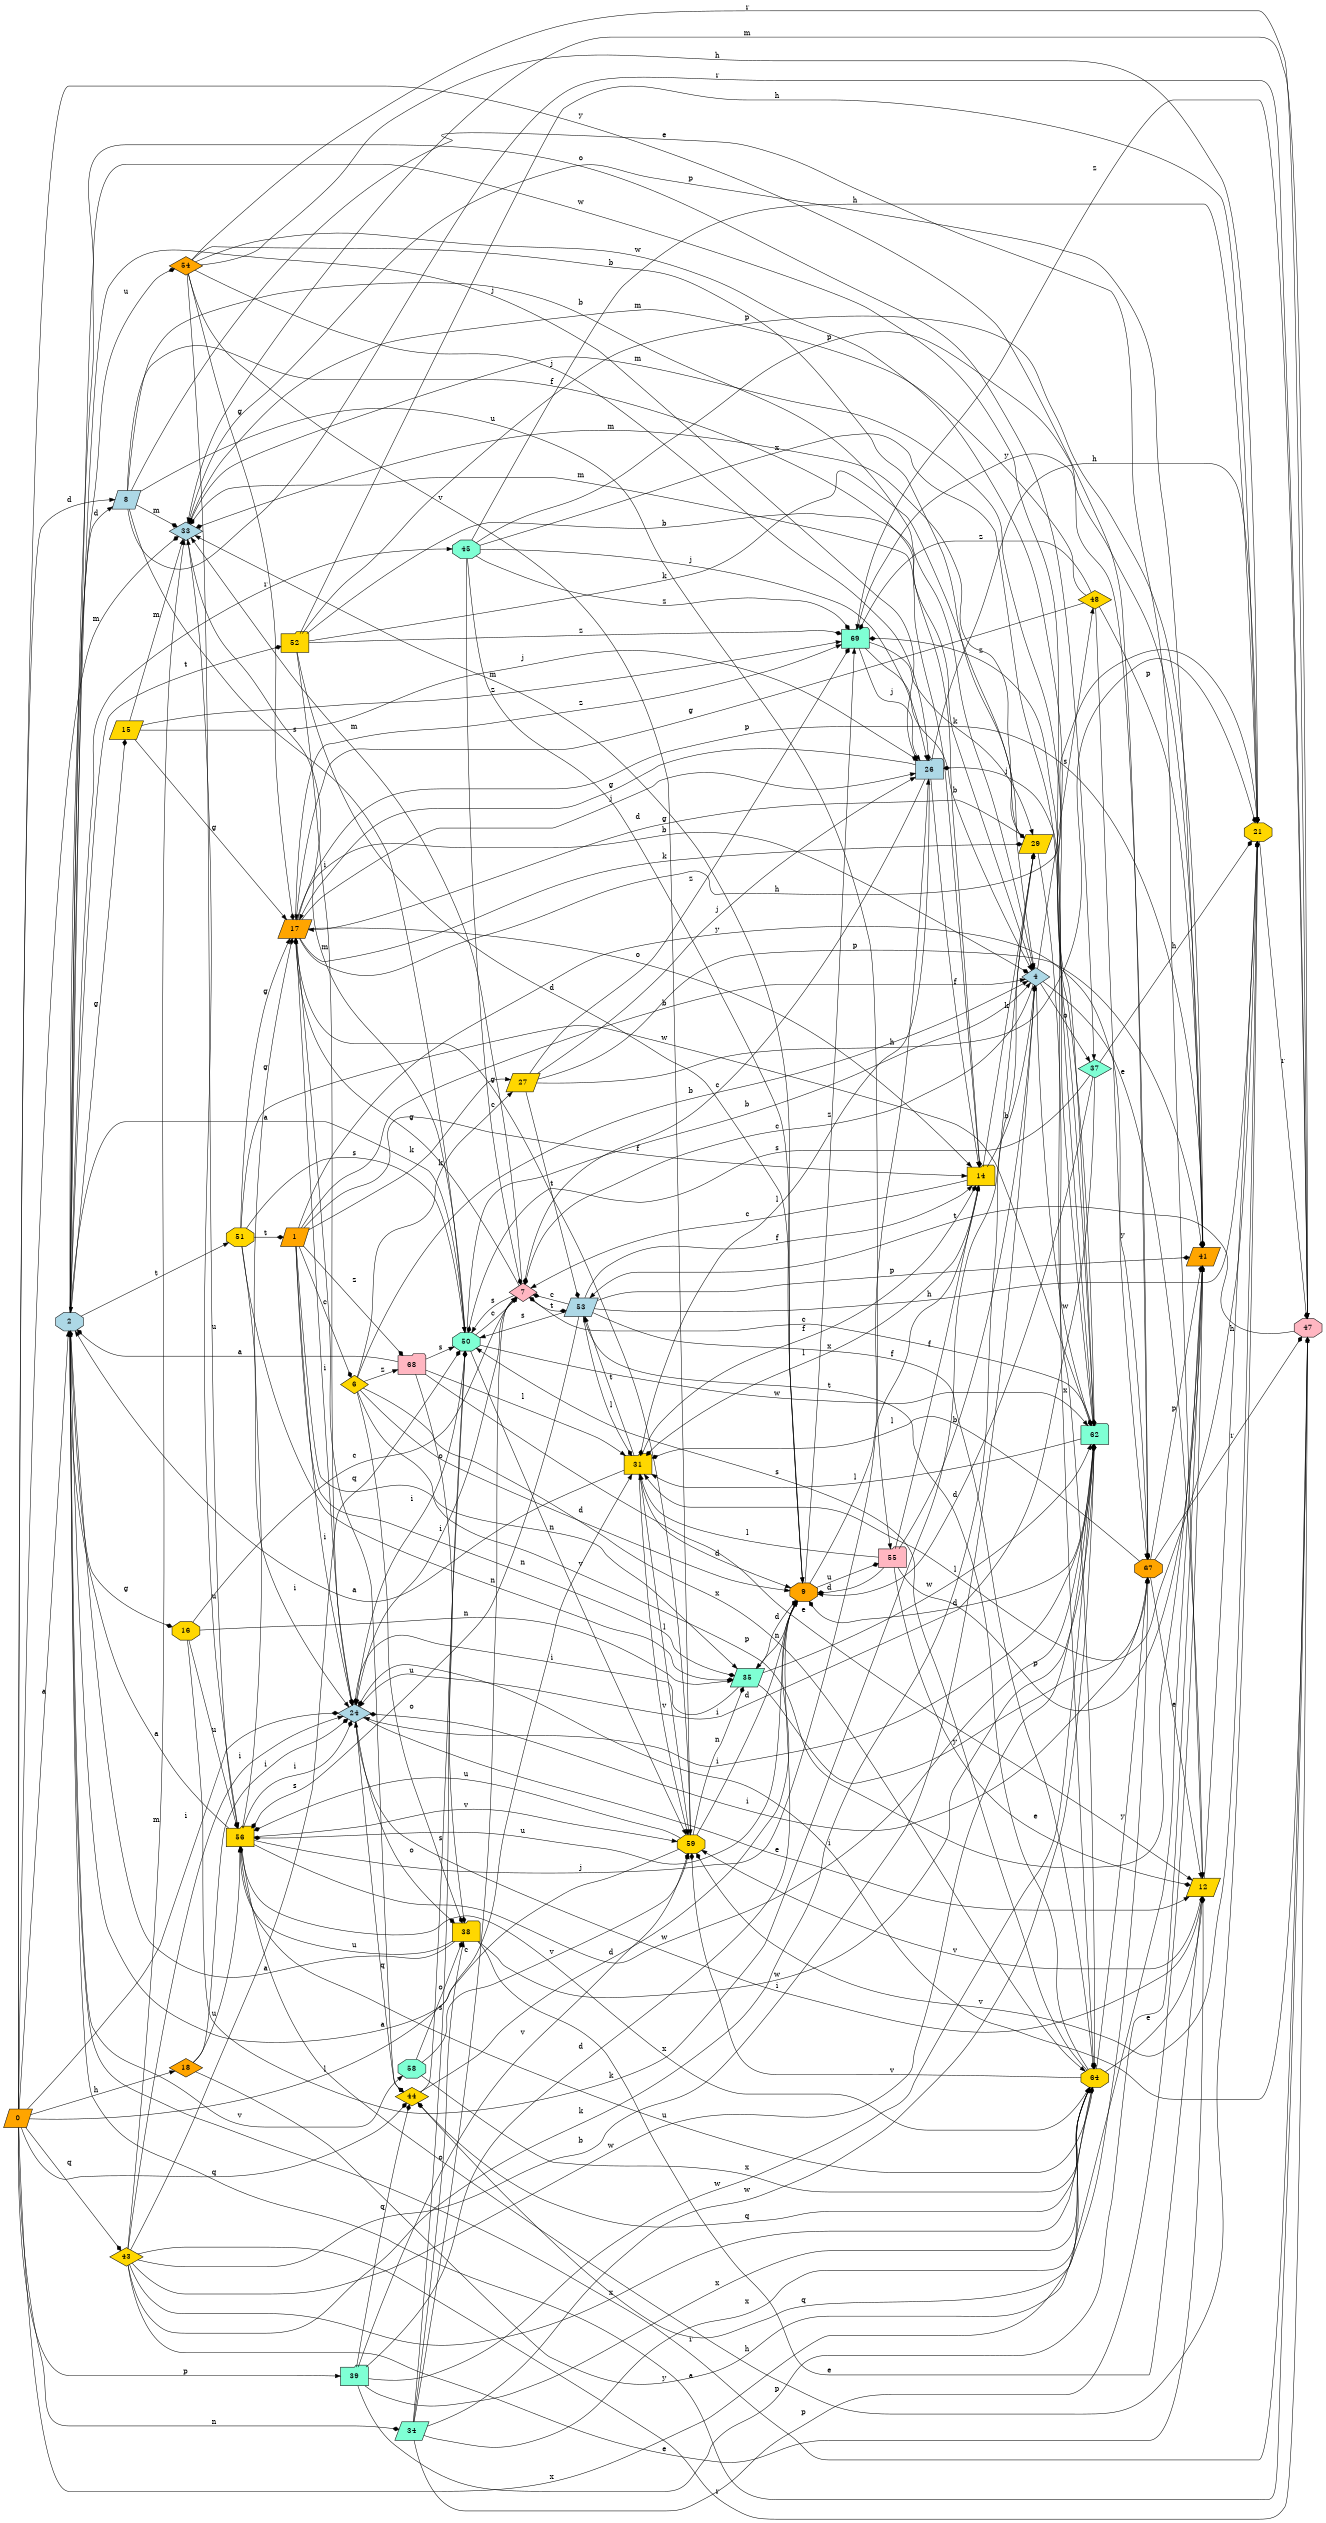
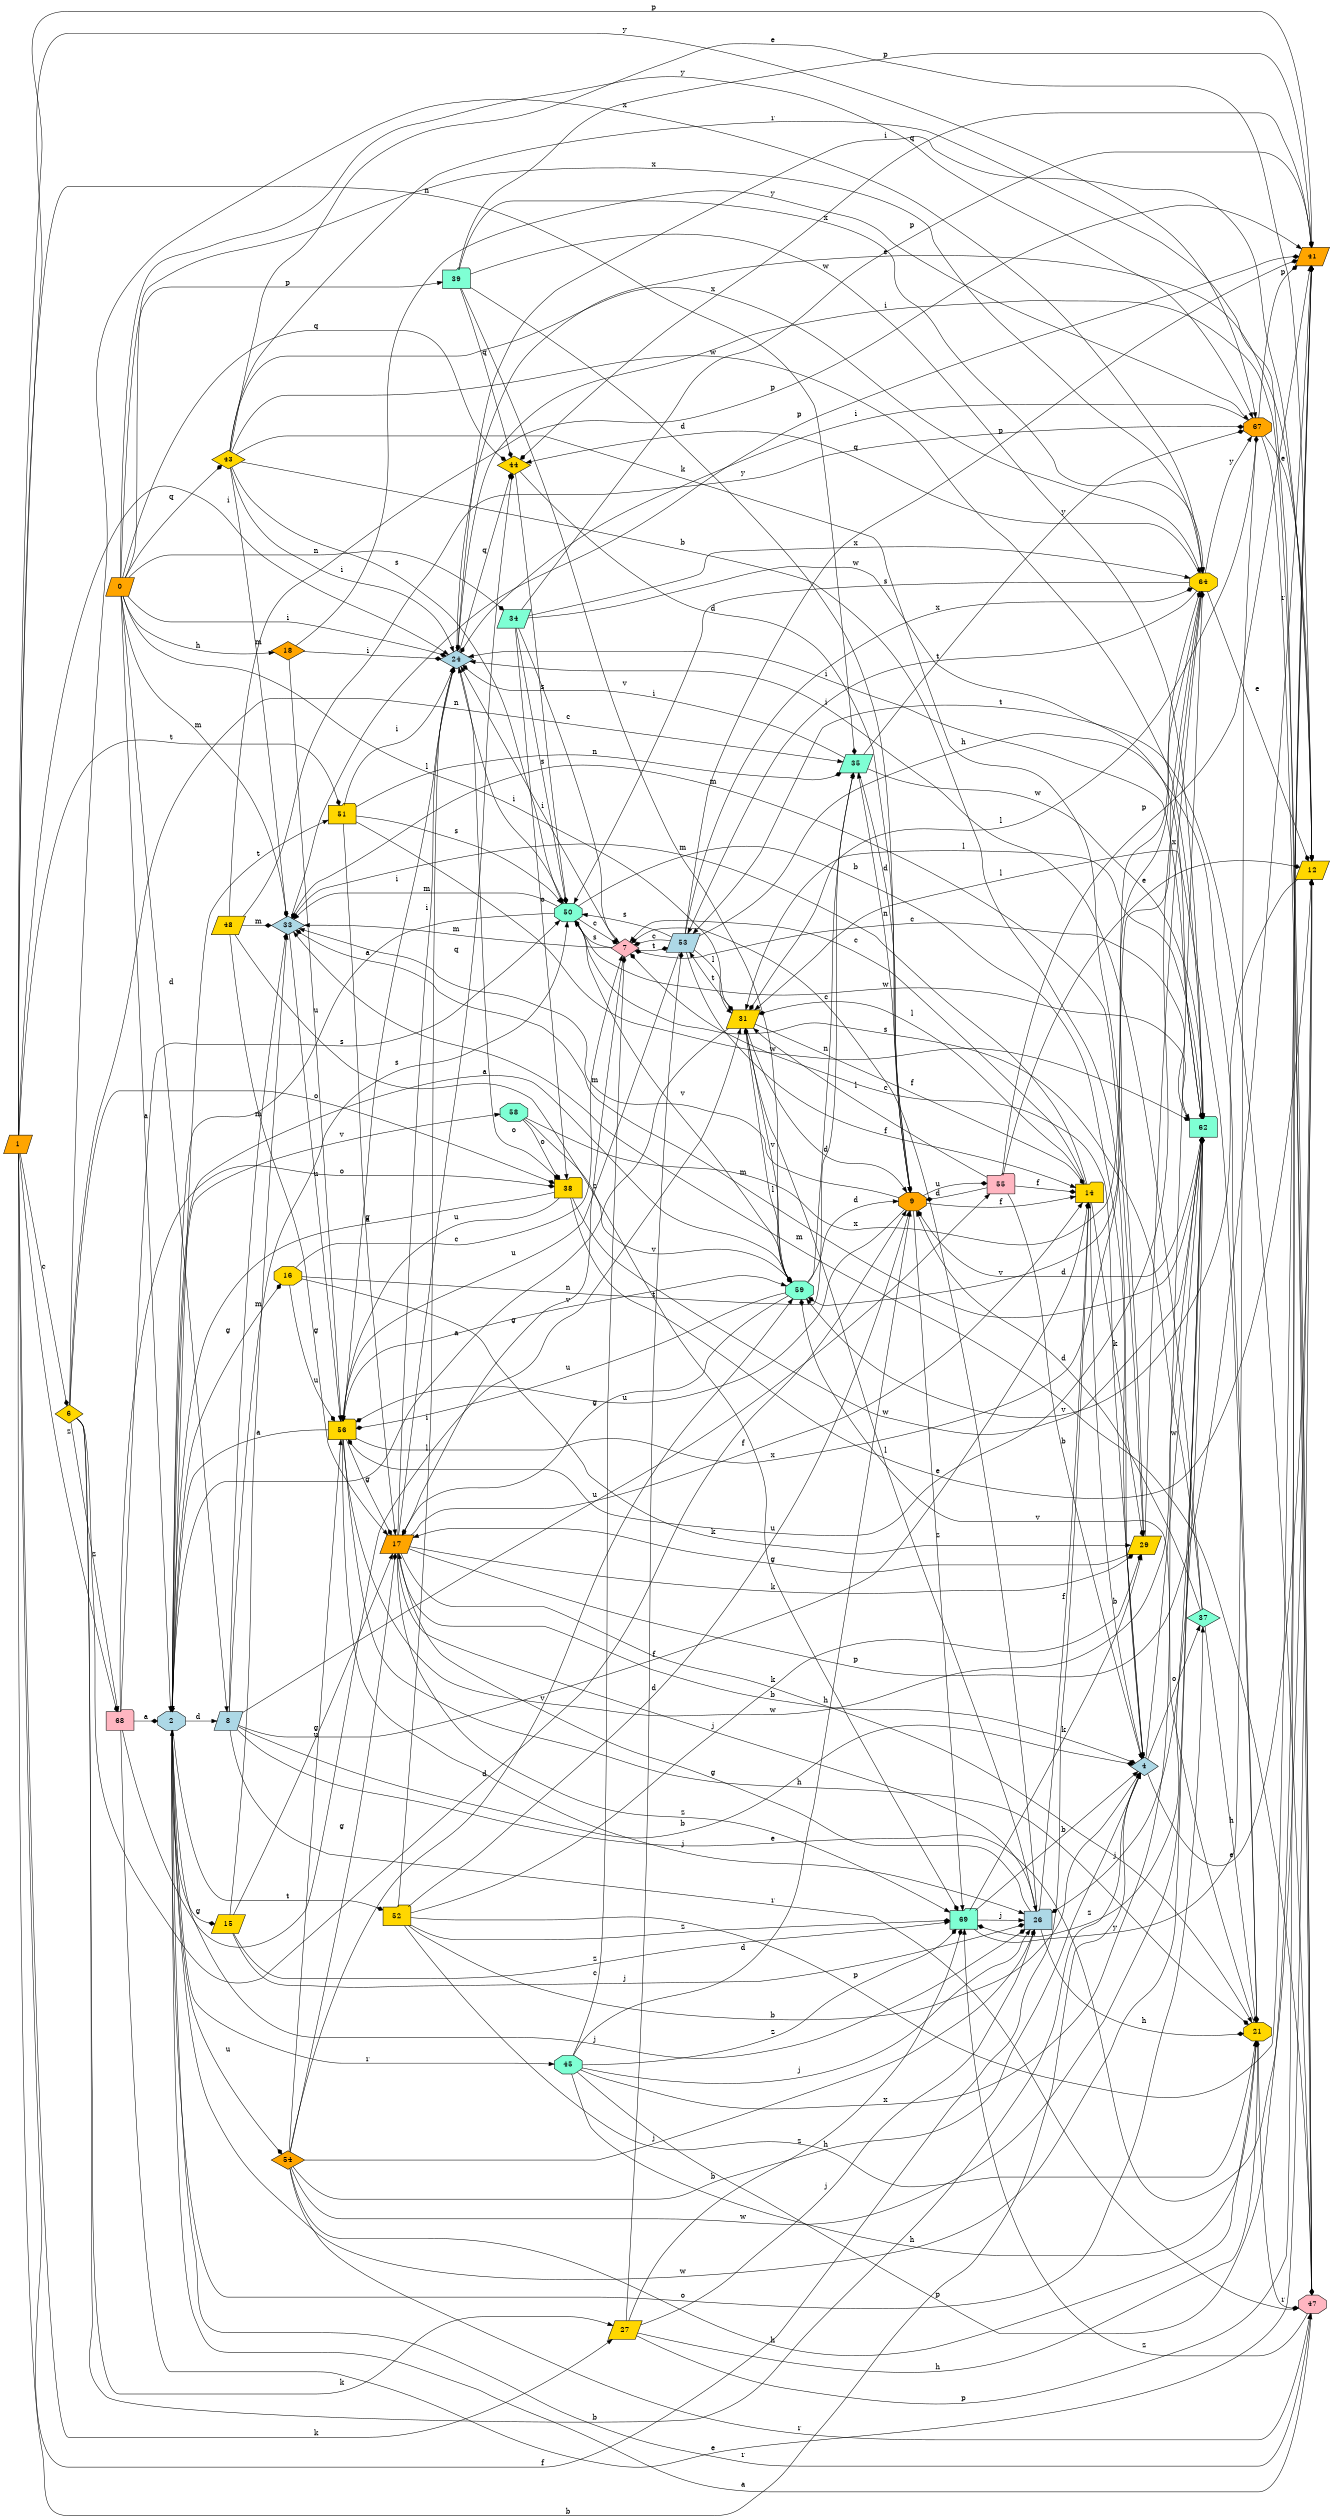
node "48": shape diamond -> parallelogram
edge "4" -> "48": removed, label "s"
edge "17" -> "14": label "o" -> "f"
node "51": shape octagon -> folder
edge "51" -> "1": reversed
edge "12" -> "21": removed, label "h"
node "31": shape folder -> parallelogram
node "59": fillcolor gold -> aquamarine
edge "44" -> "9": arrowhead diamond -> normal
